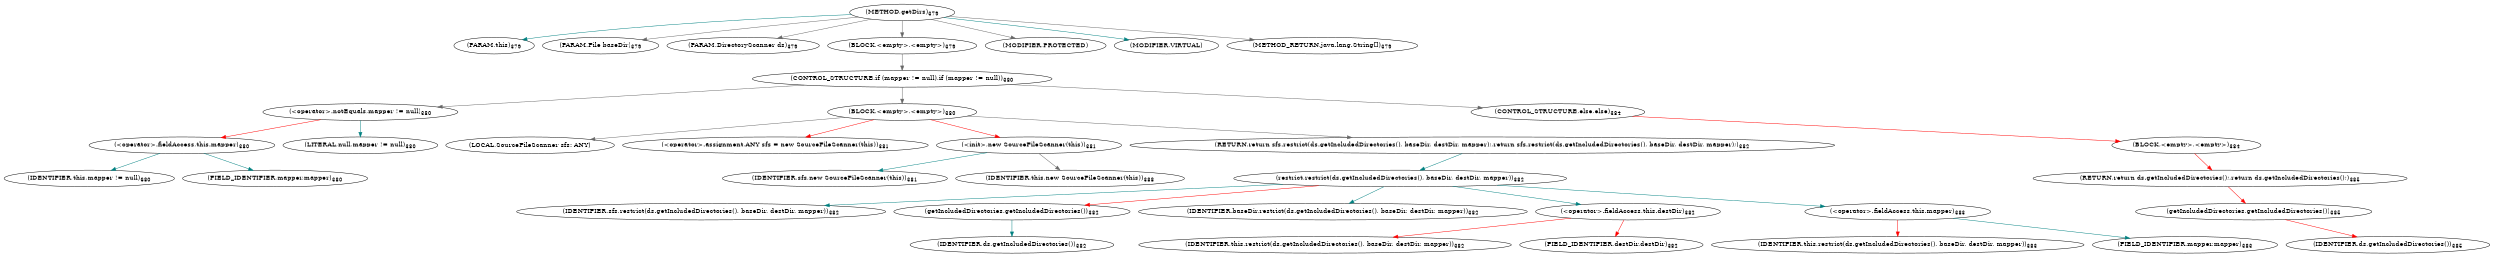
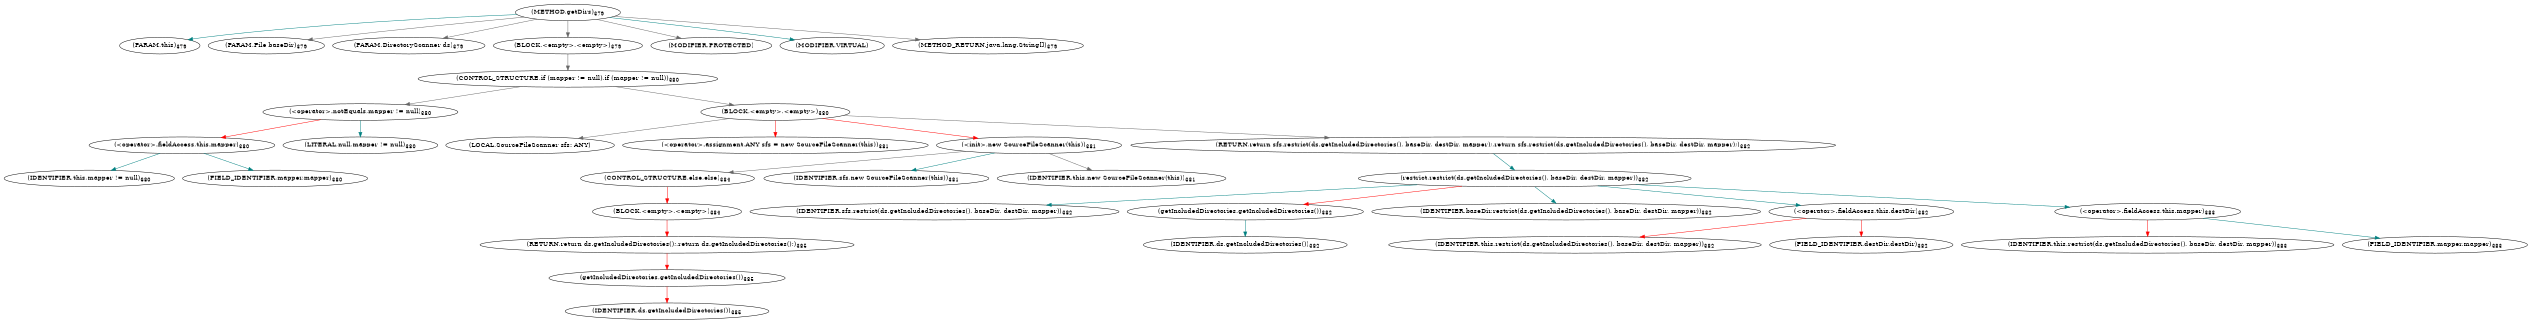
edge "(CONTROL_STRUCTURE,if (mapper != null),if (mapper != null))" -> "(CONTROL_STRUCTURE,else,else)": now "(<init>,new SourceFileScanner(this))" -> "(CONTROL_STRUCTURE,else,else)"
node "(IDENTIFIER,this,new SourceFileScanner(this))": text "388" -> "381"
